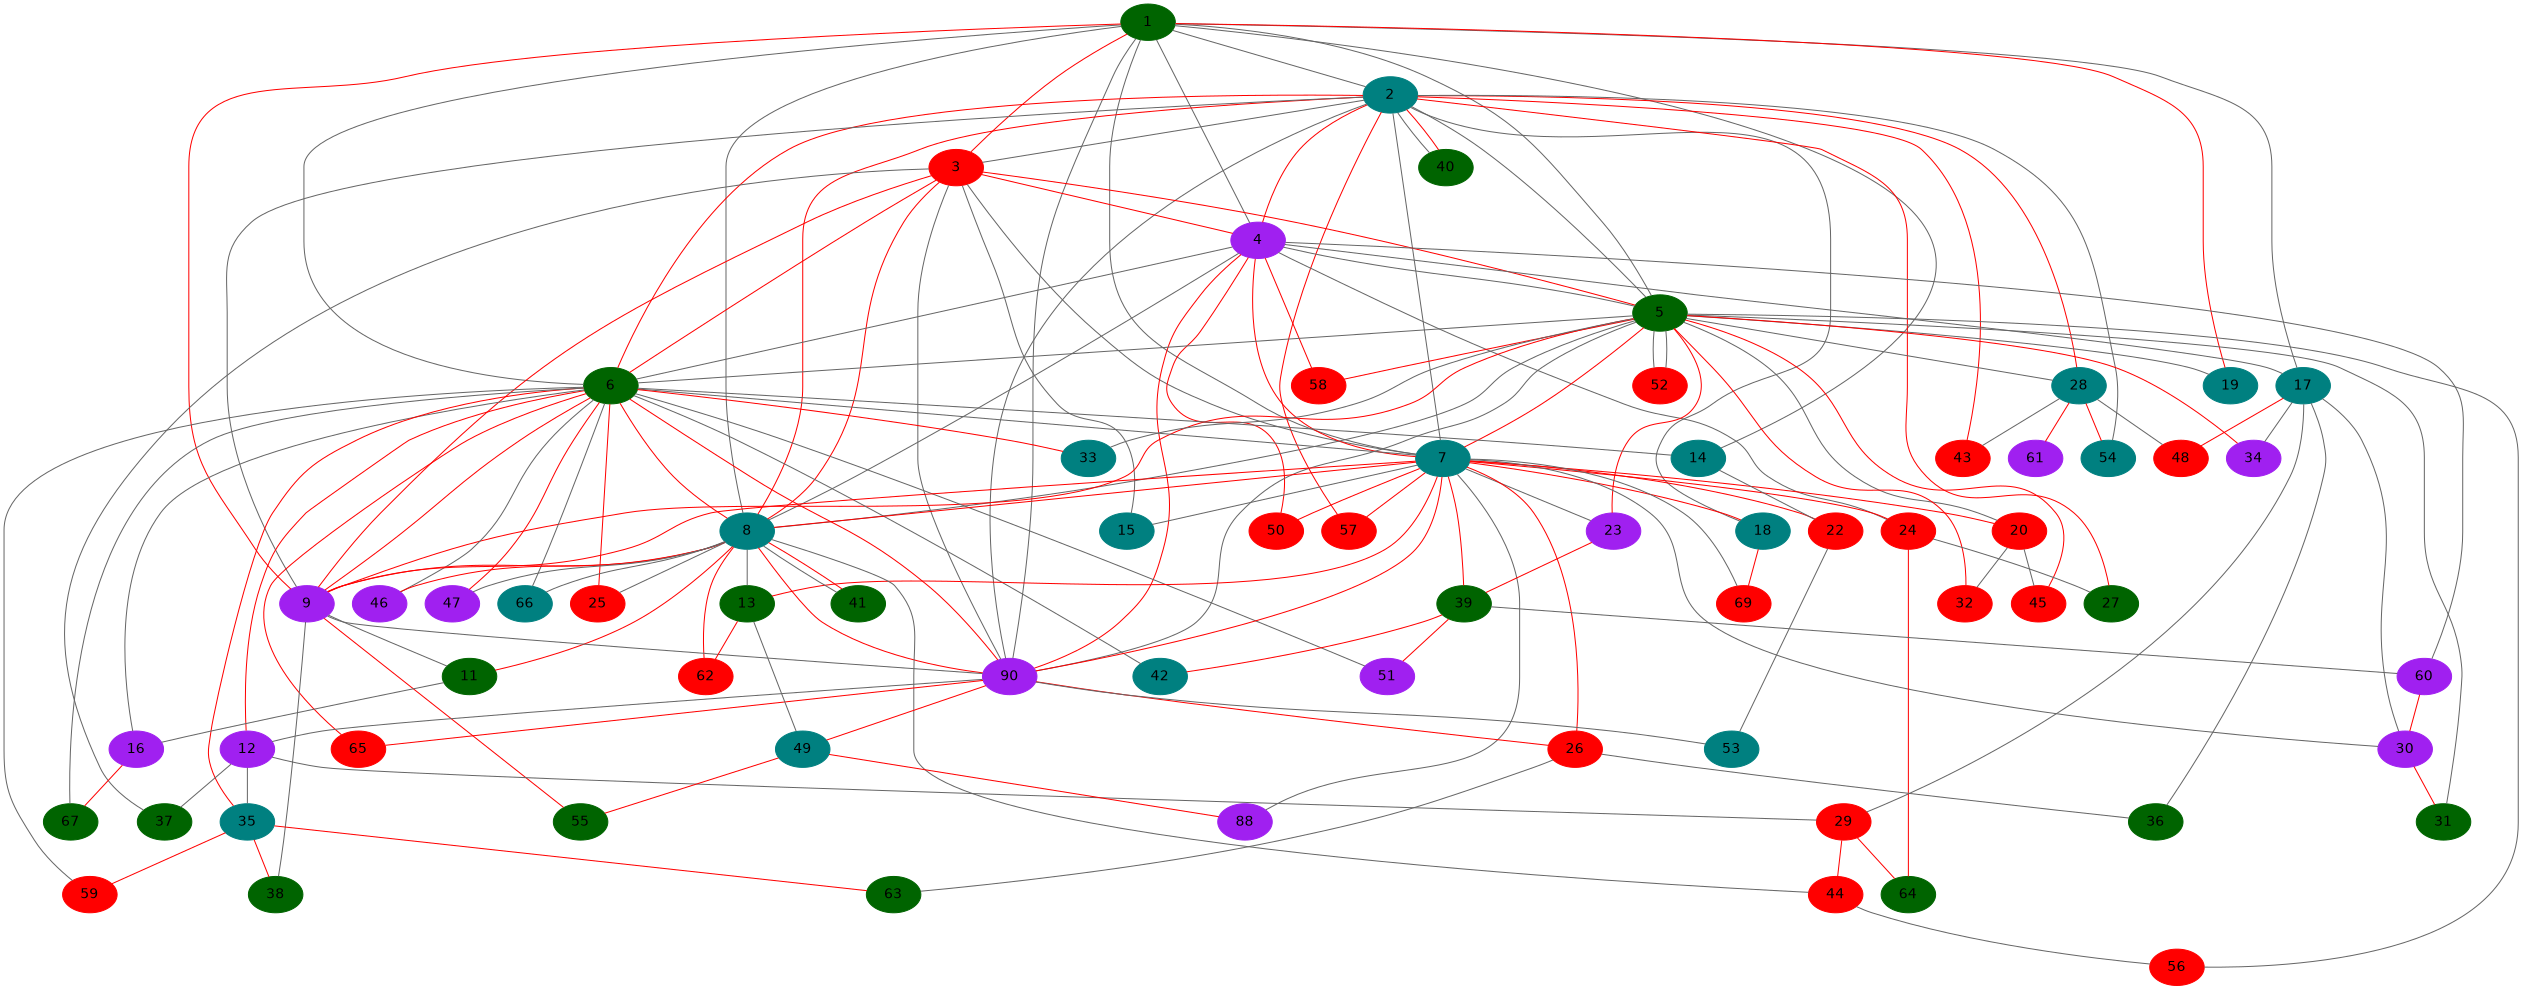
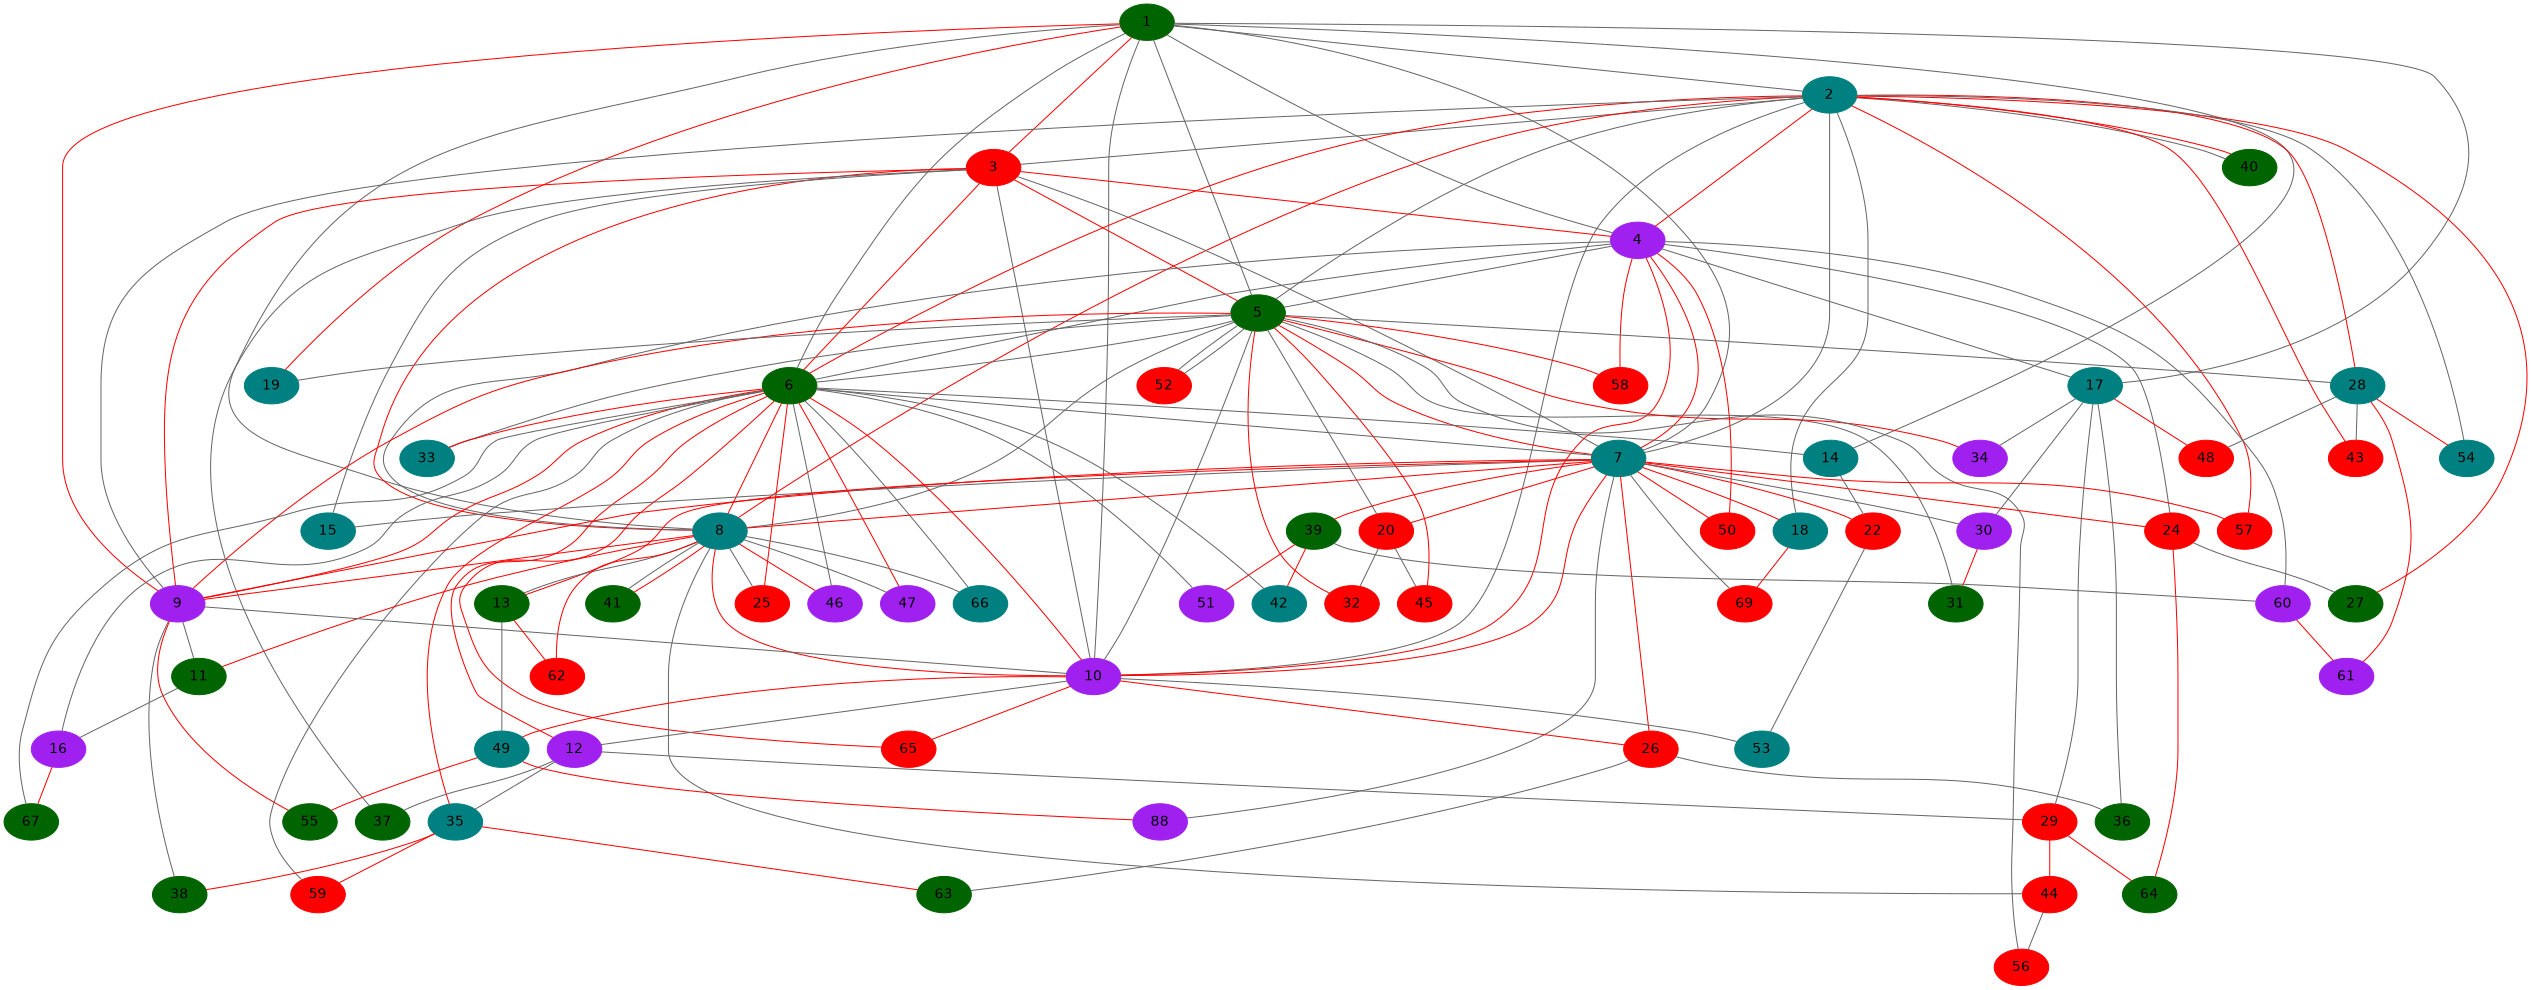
node "23": removed
node "90": label "90" -> "10"
edge "60" -- "30": now "60" -- "61"
